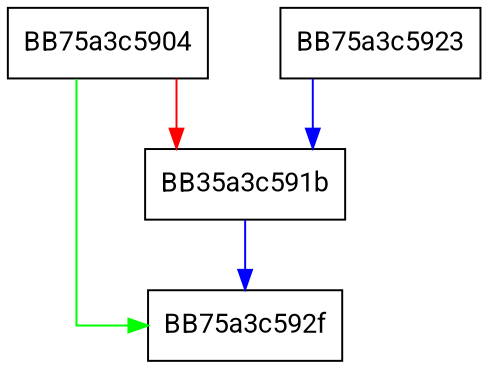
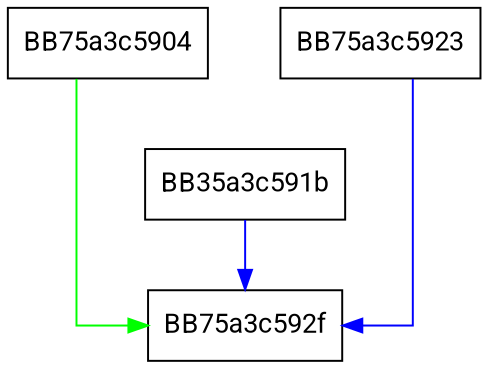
edge "BB75a3c5904" -> "BB35a3c591b": removed
edge "BB75a3c5923" -> "BB35a3c591b": now "BB75a3c5923" -> "BB75a3c592f"
